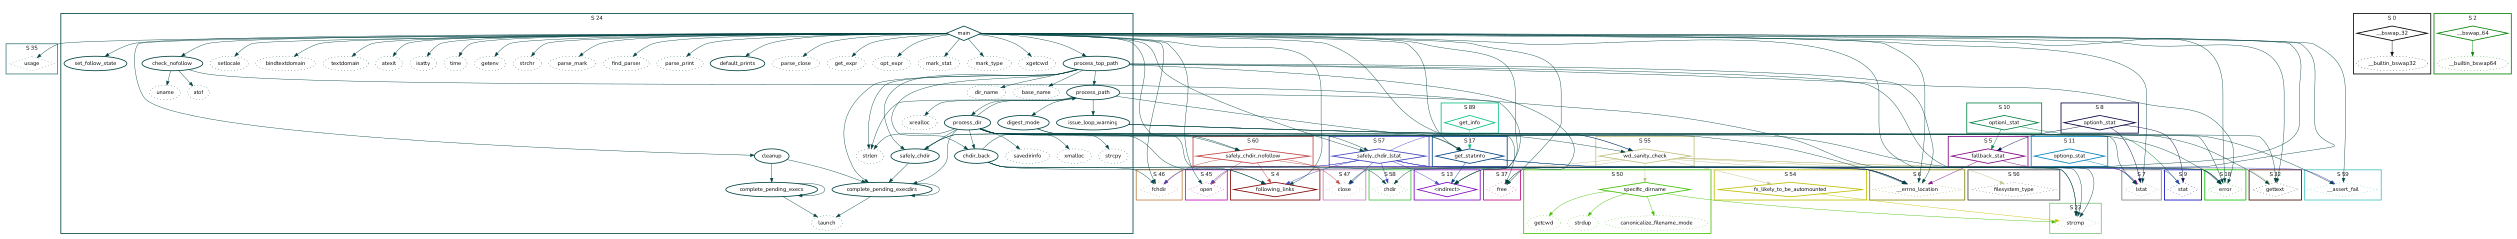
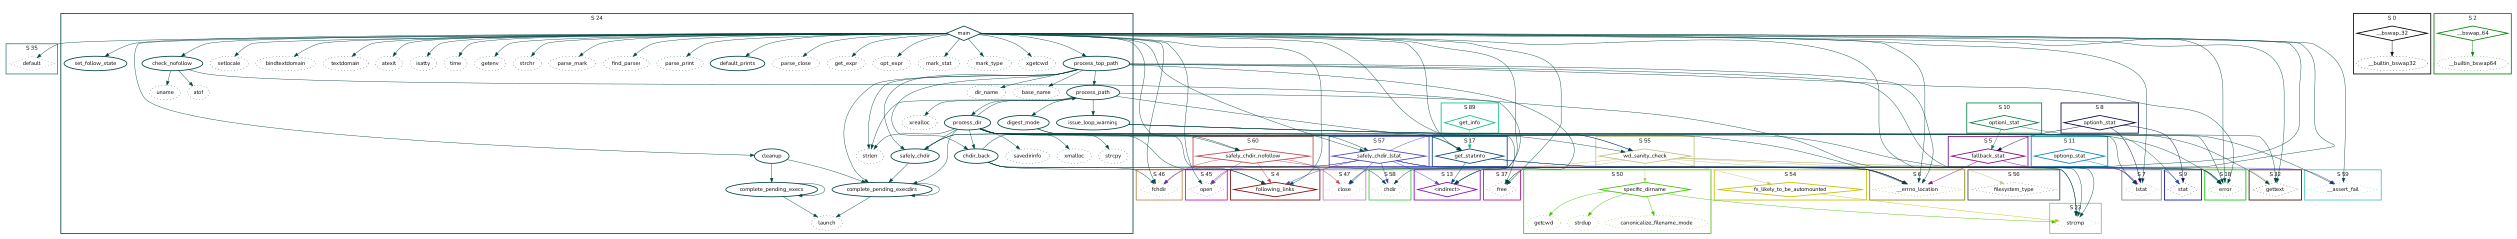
node "usage": label "usage" -> "default"
